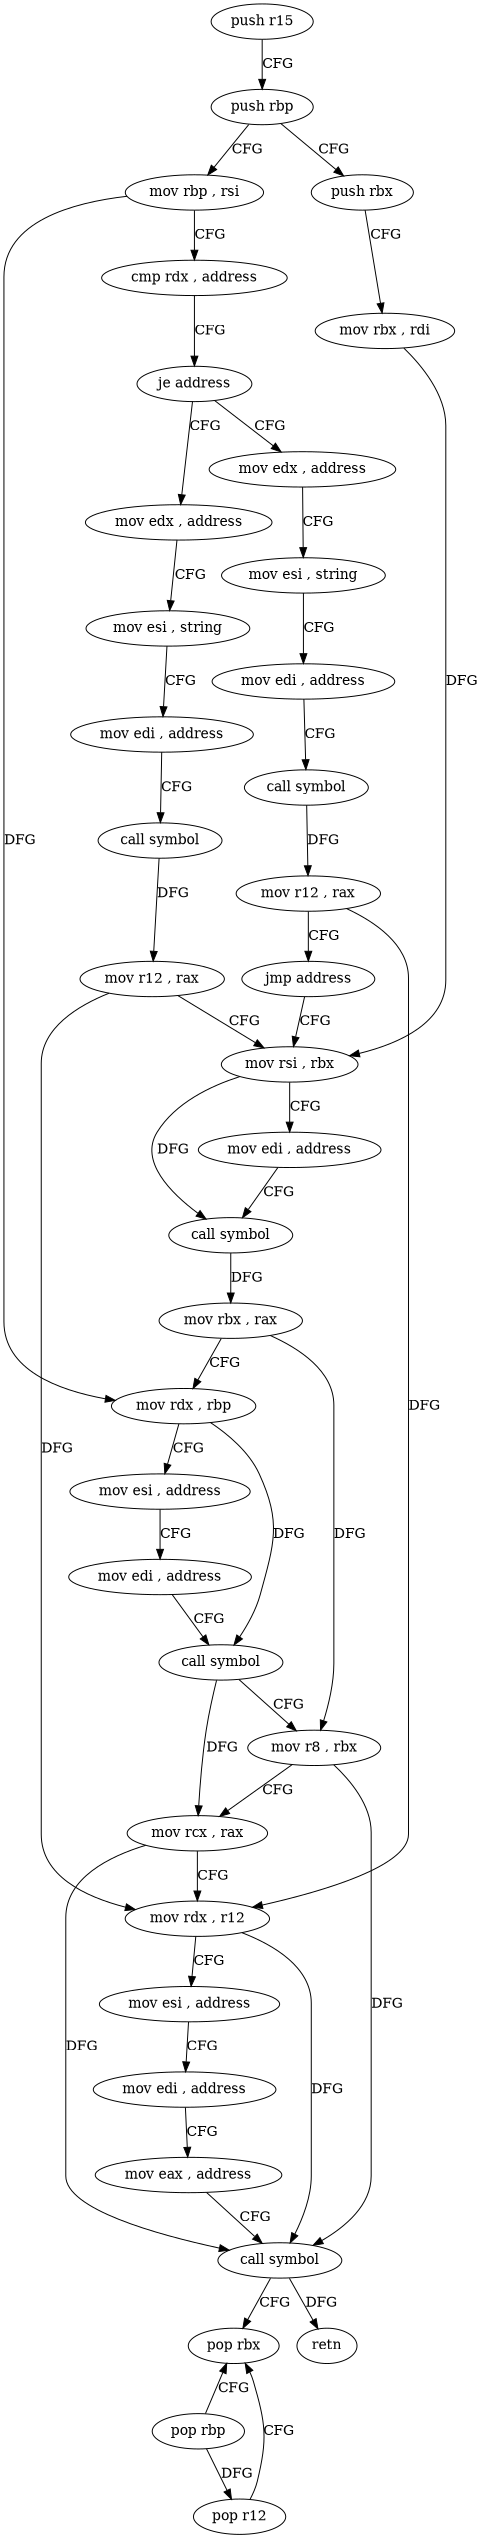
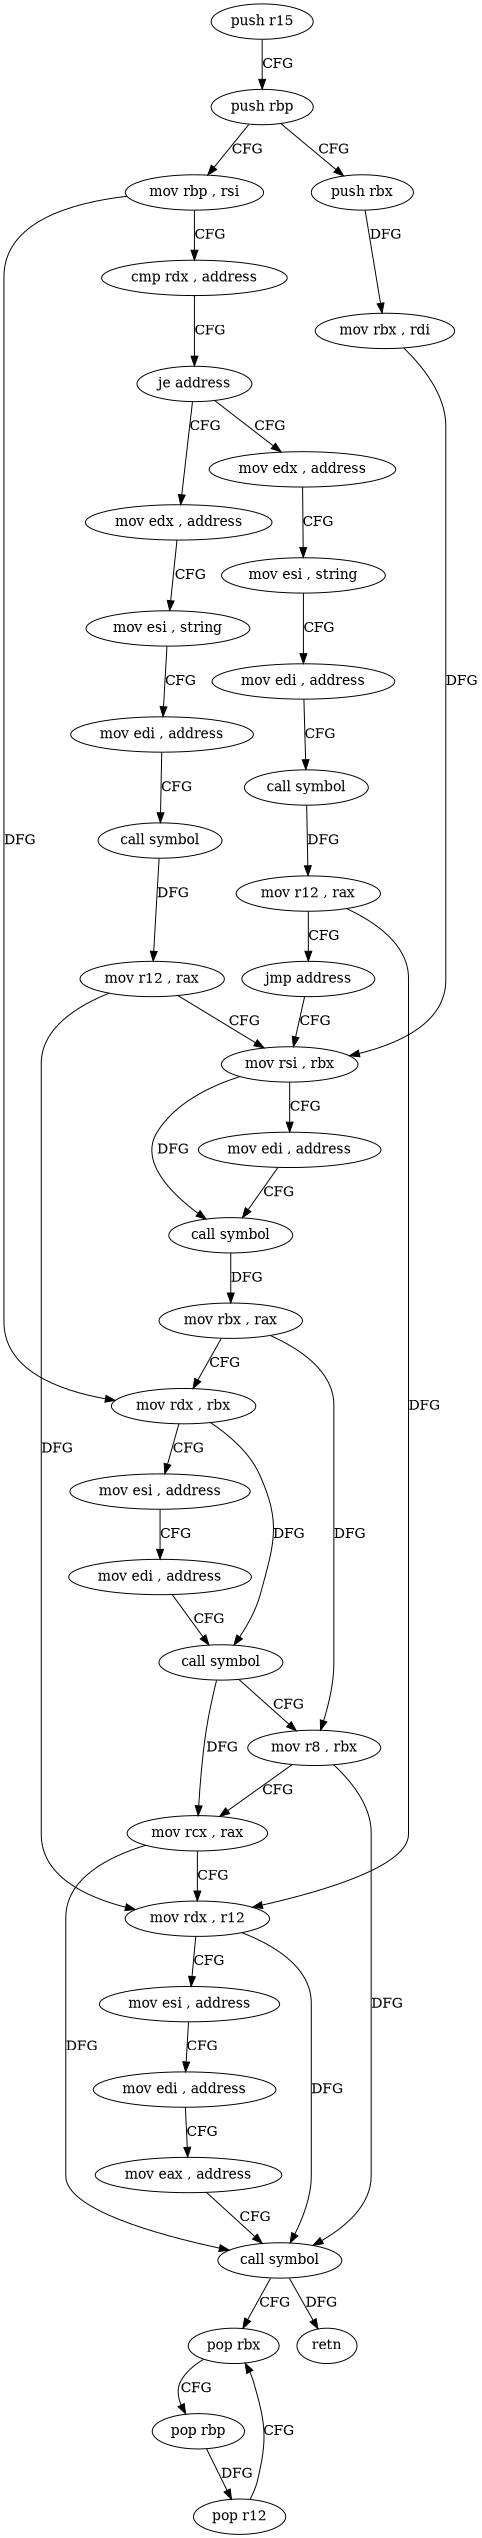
edge "push rbx" -> "mov rbx , rdi": label "CFG" -> "DFG"
node "mov rdx , rbp": label "mov rdx , rbp" -> "mov rdx , rbx"
edge "pop rbp" -> "pop rbx": reversed
